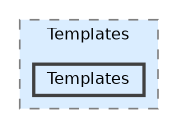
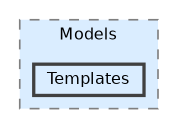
cluster "Templates": label "Templates" -> "Models"
